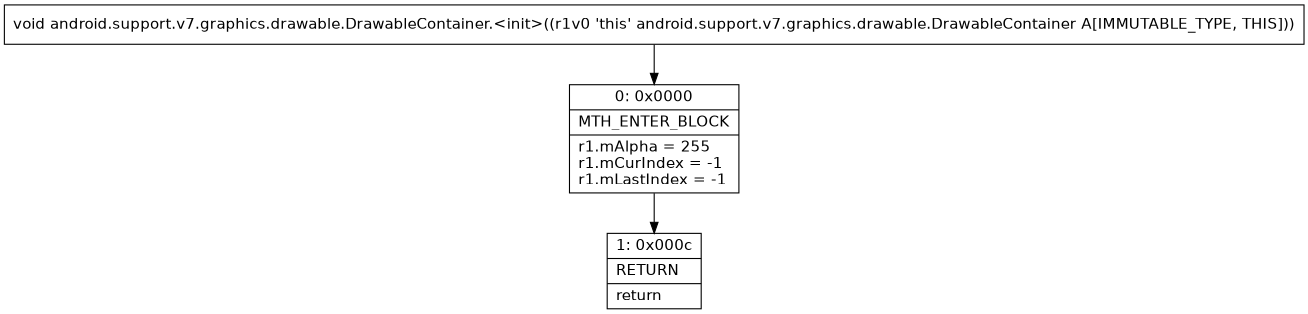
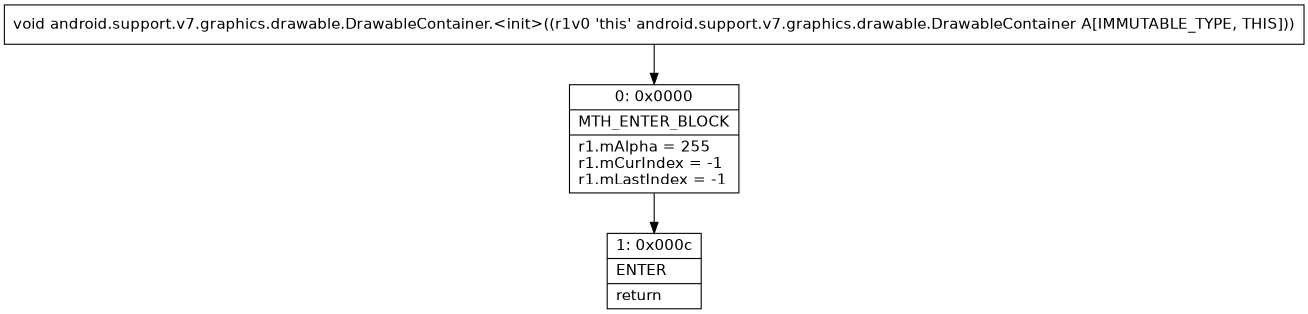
node "1: 0x000c": text "RETURN" -> "ENTER"
